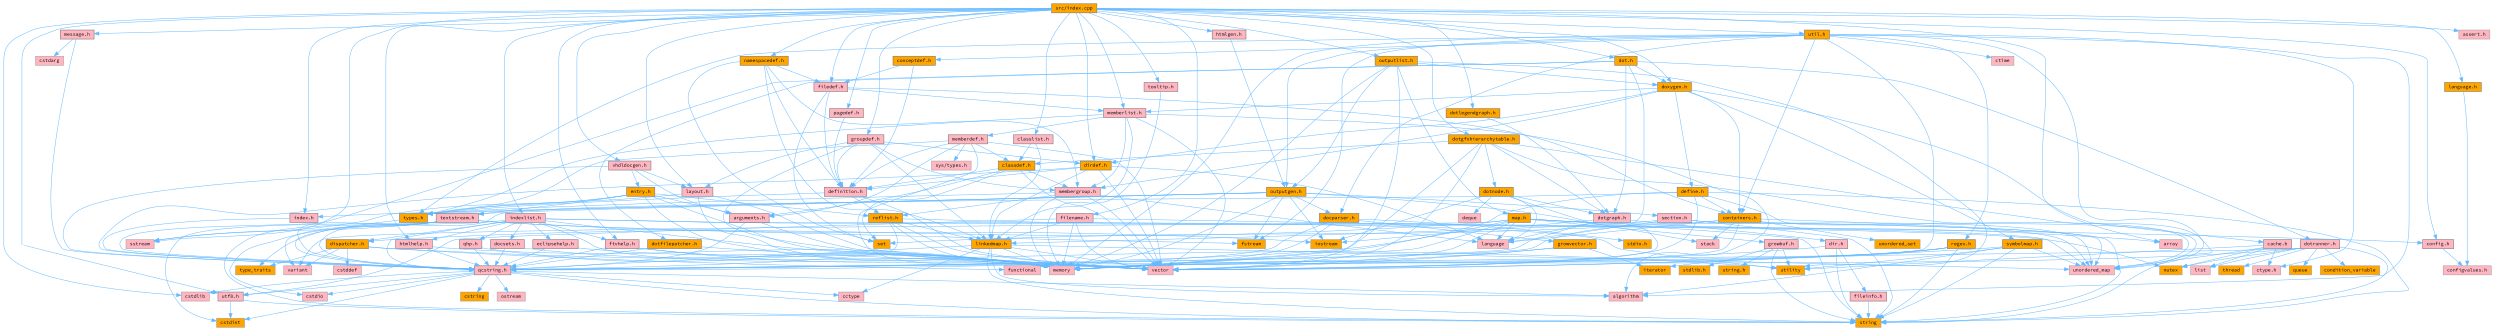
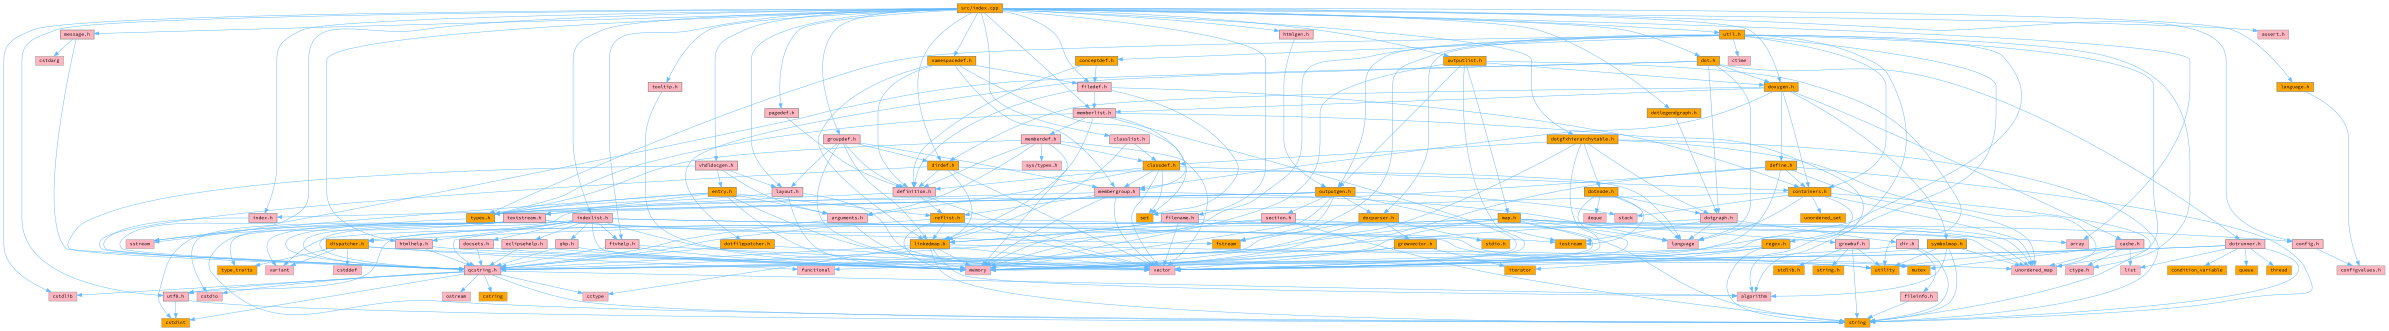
edge "classdef.h" -> "containers.h": added
edge "dotrunner.h" -> "mutex": removed
